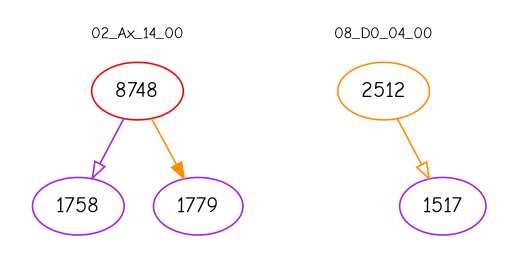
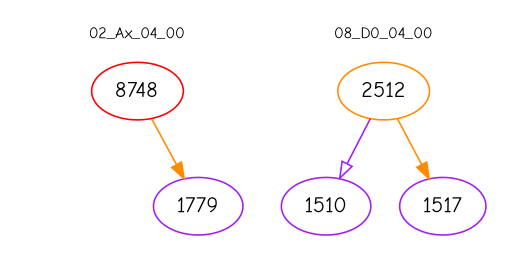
cluster "02_Ax_14_00": label "02_Ax_14_00" -> "02_Ax_04_00"
edge "2512" -> "1517": arrowhead onormal -> normal
node "1758": removed
node "1510": added
